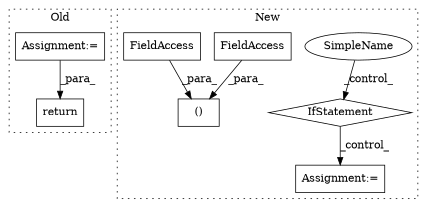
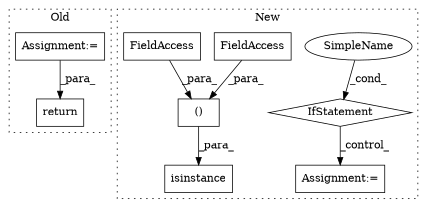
edge "SimpleName" -> "IfStatement": label "_control_" -> "_cond_"
node "isinstance": added
